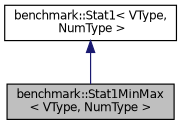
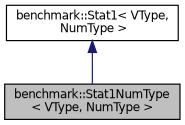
node "benchmark::Stat1MinMax < VType, NumType >": label "benchmark::Stat1MinMax < VType, NumType >" -> "benchmark::Stat1NumType < VType, NumType >"
